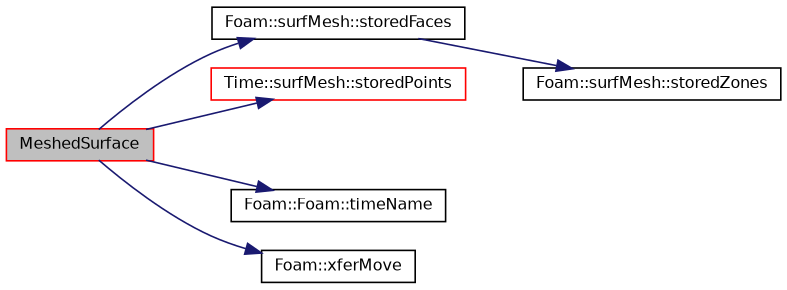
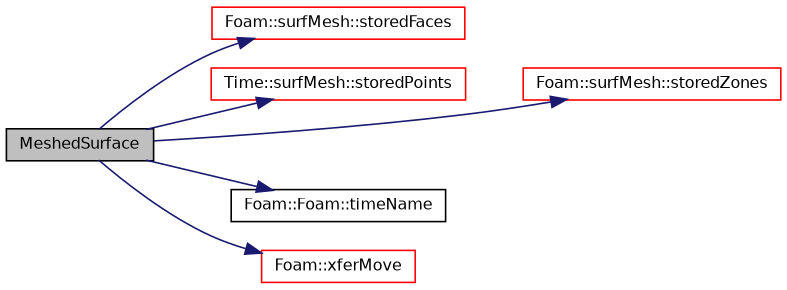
node "Foam::surfMesh::storedFaces": color black -> red
edge "Foam::surfMesh::storedFaces" -> "Foam::surfMesh::storedZones": now "MeshedSurface" -> "Foam::surfMesh::storedZones"
node "Foam::surfMesh::storedZones": color black -> red
node "MeshedSurface": color red -> black
node "Foam::xferMove": color black -> red
